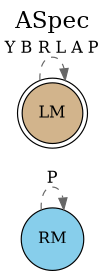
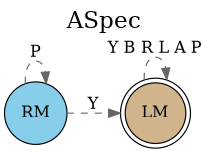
edge "RM" -> "LM": added, label "Y"
